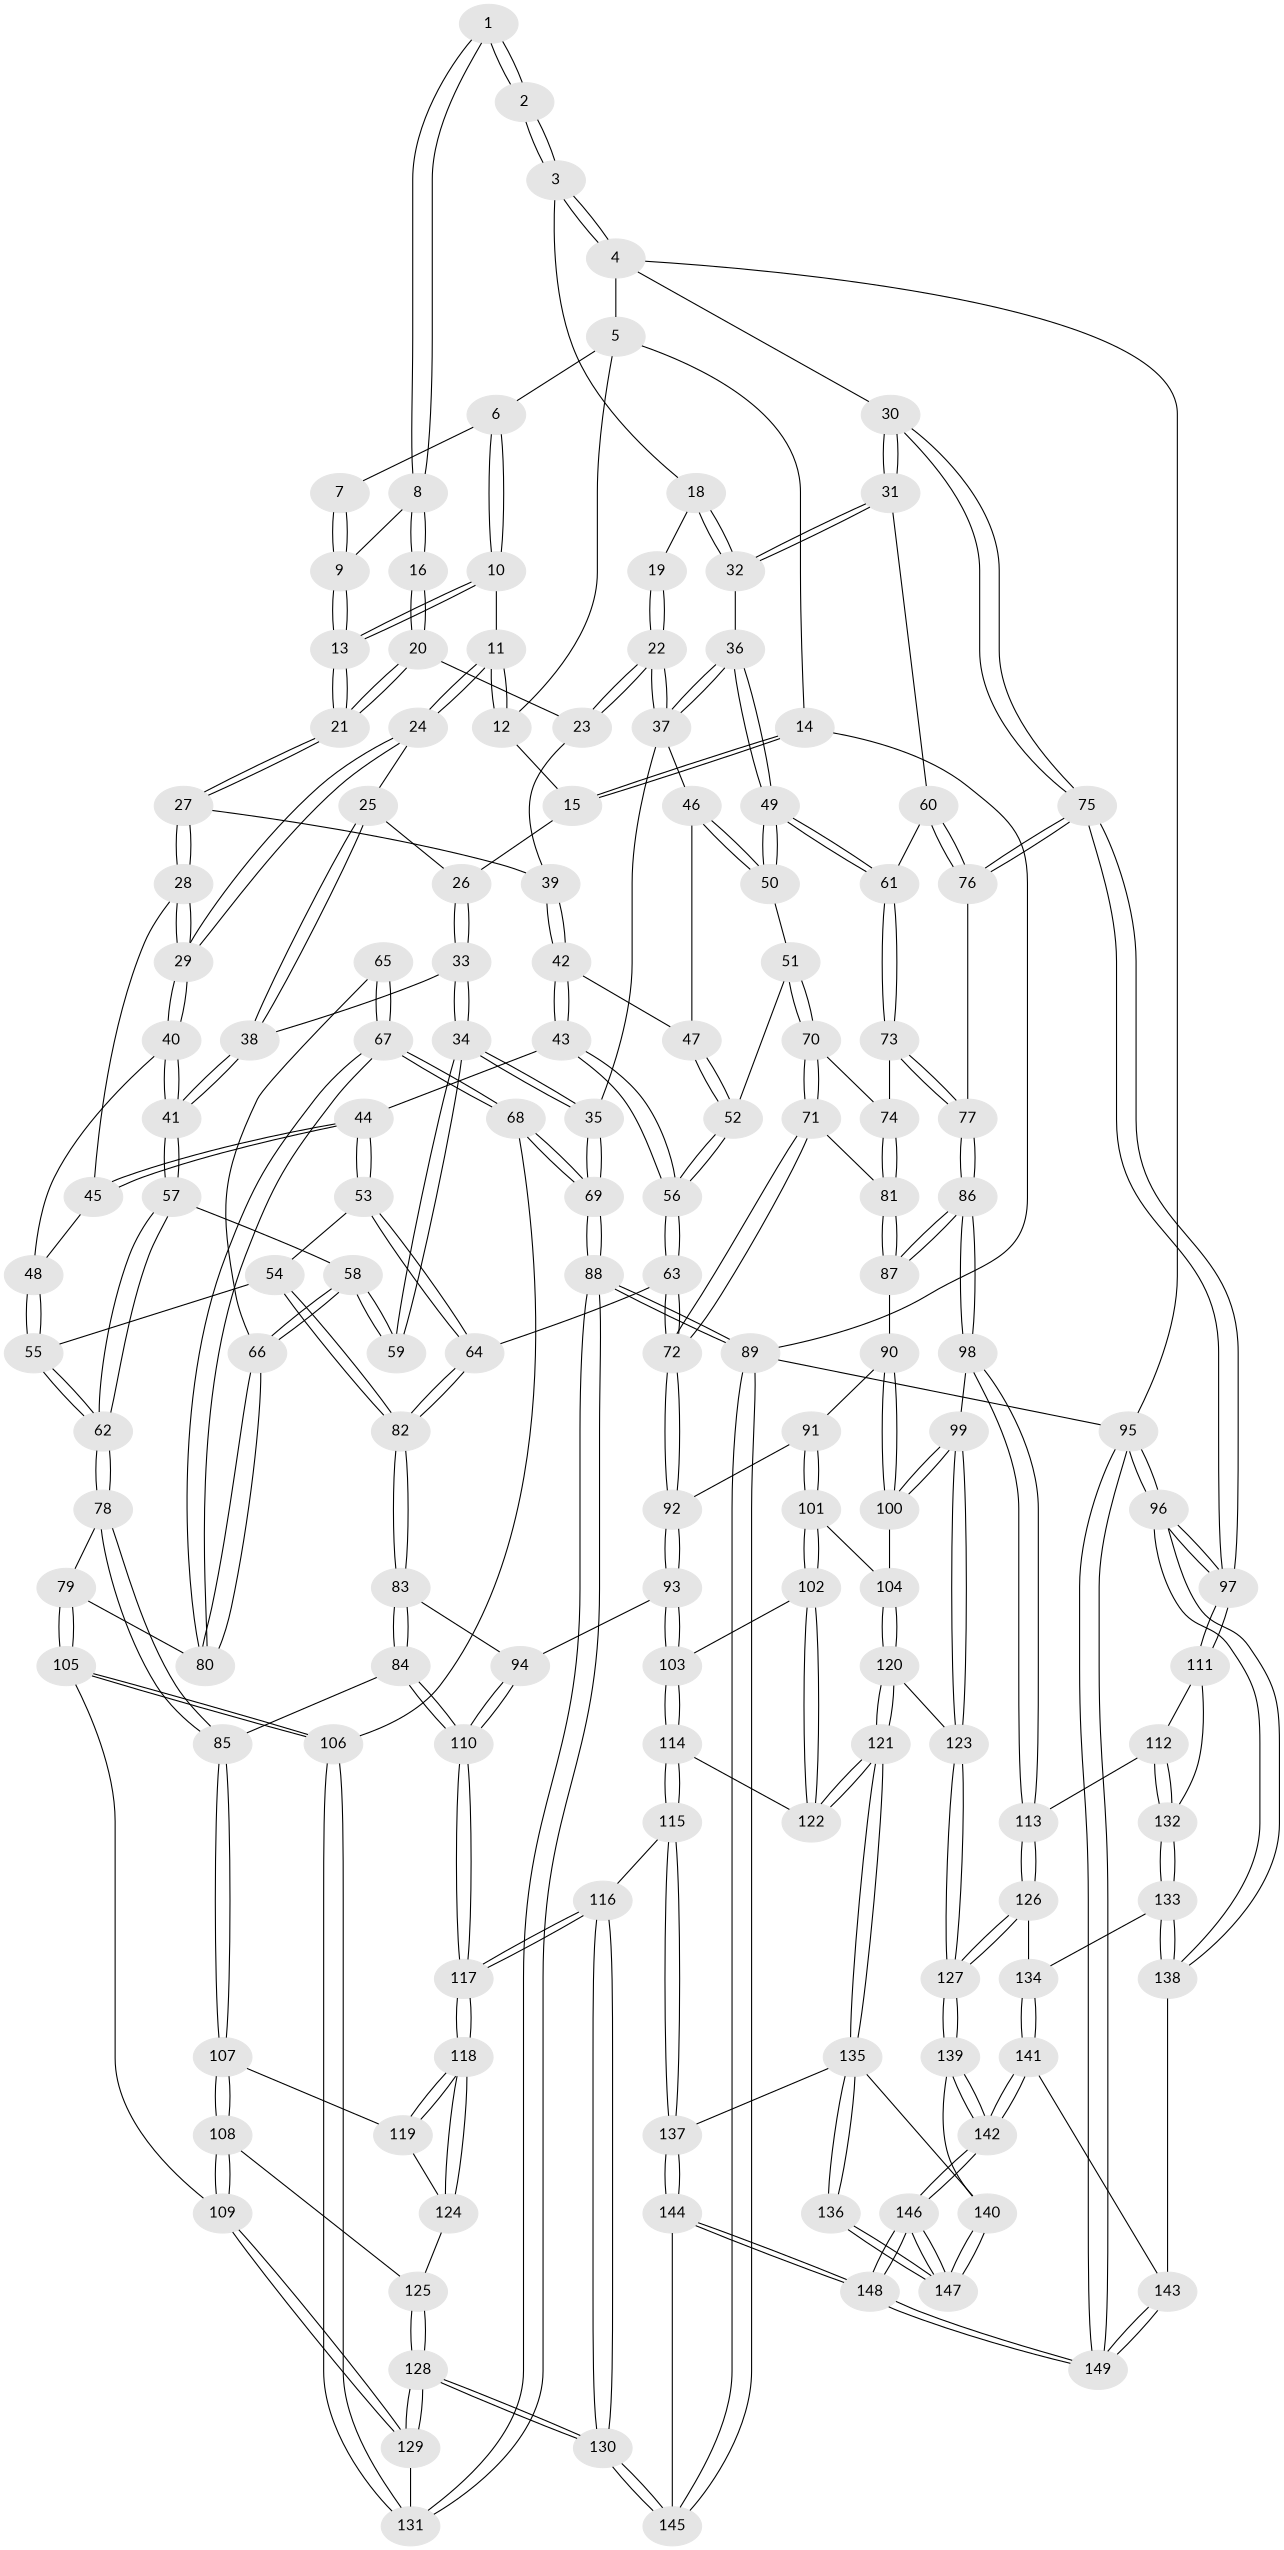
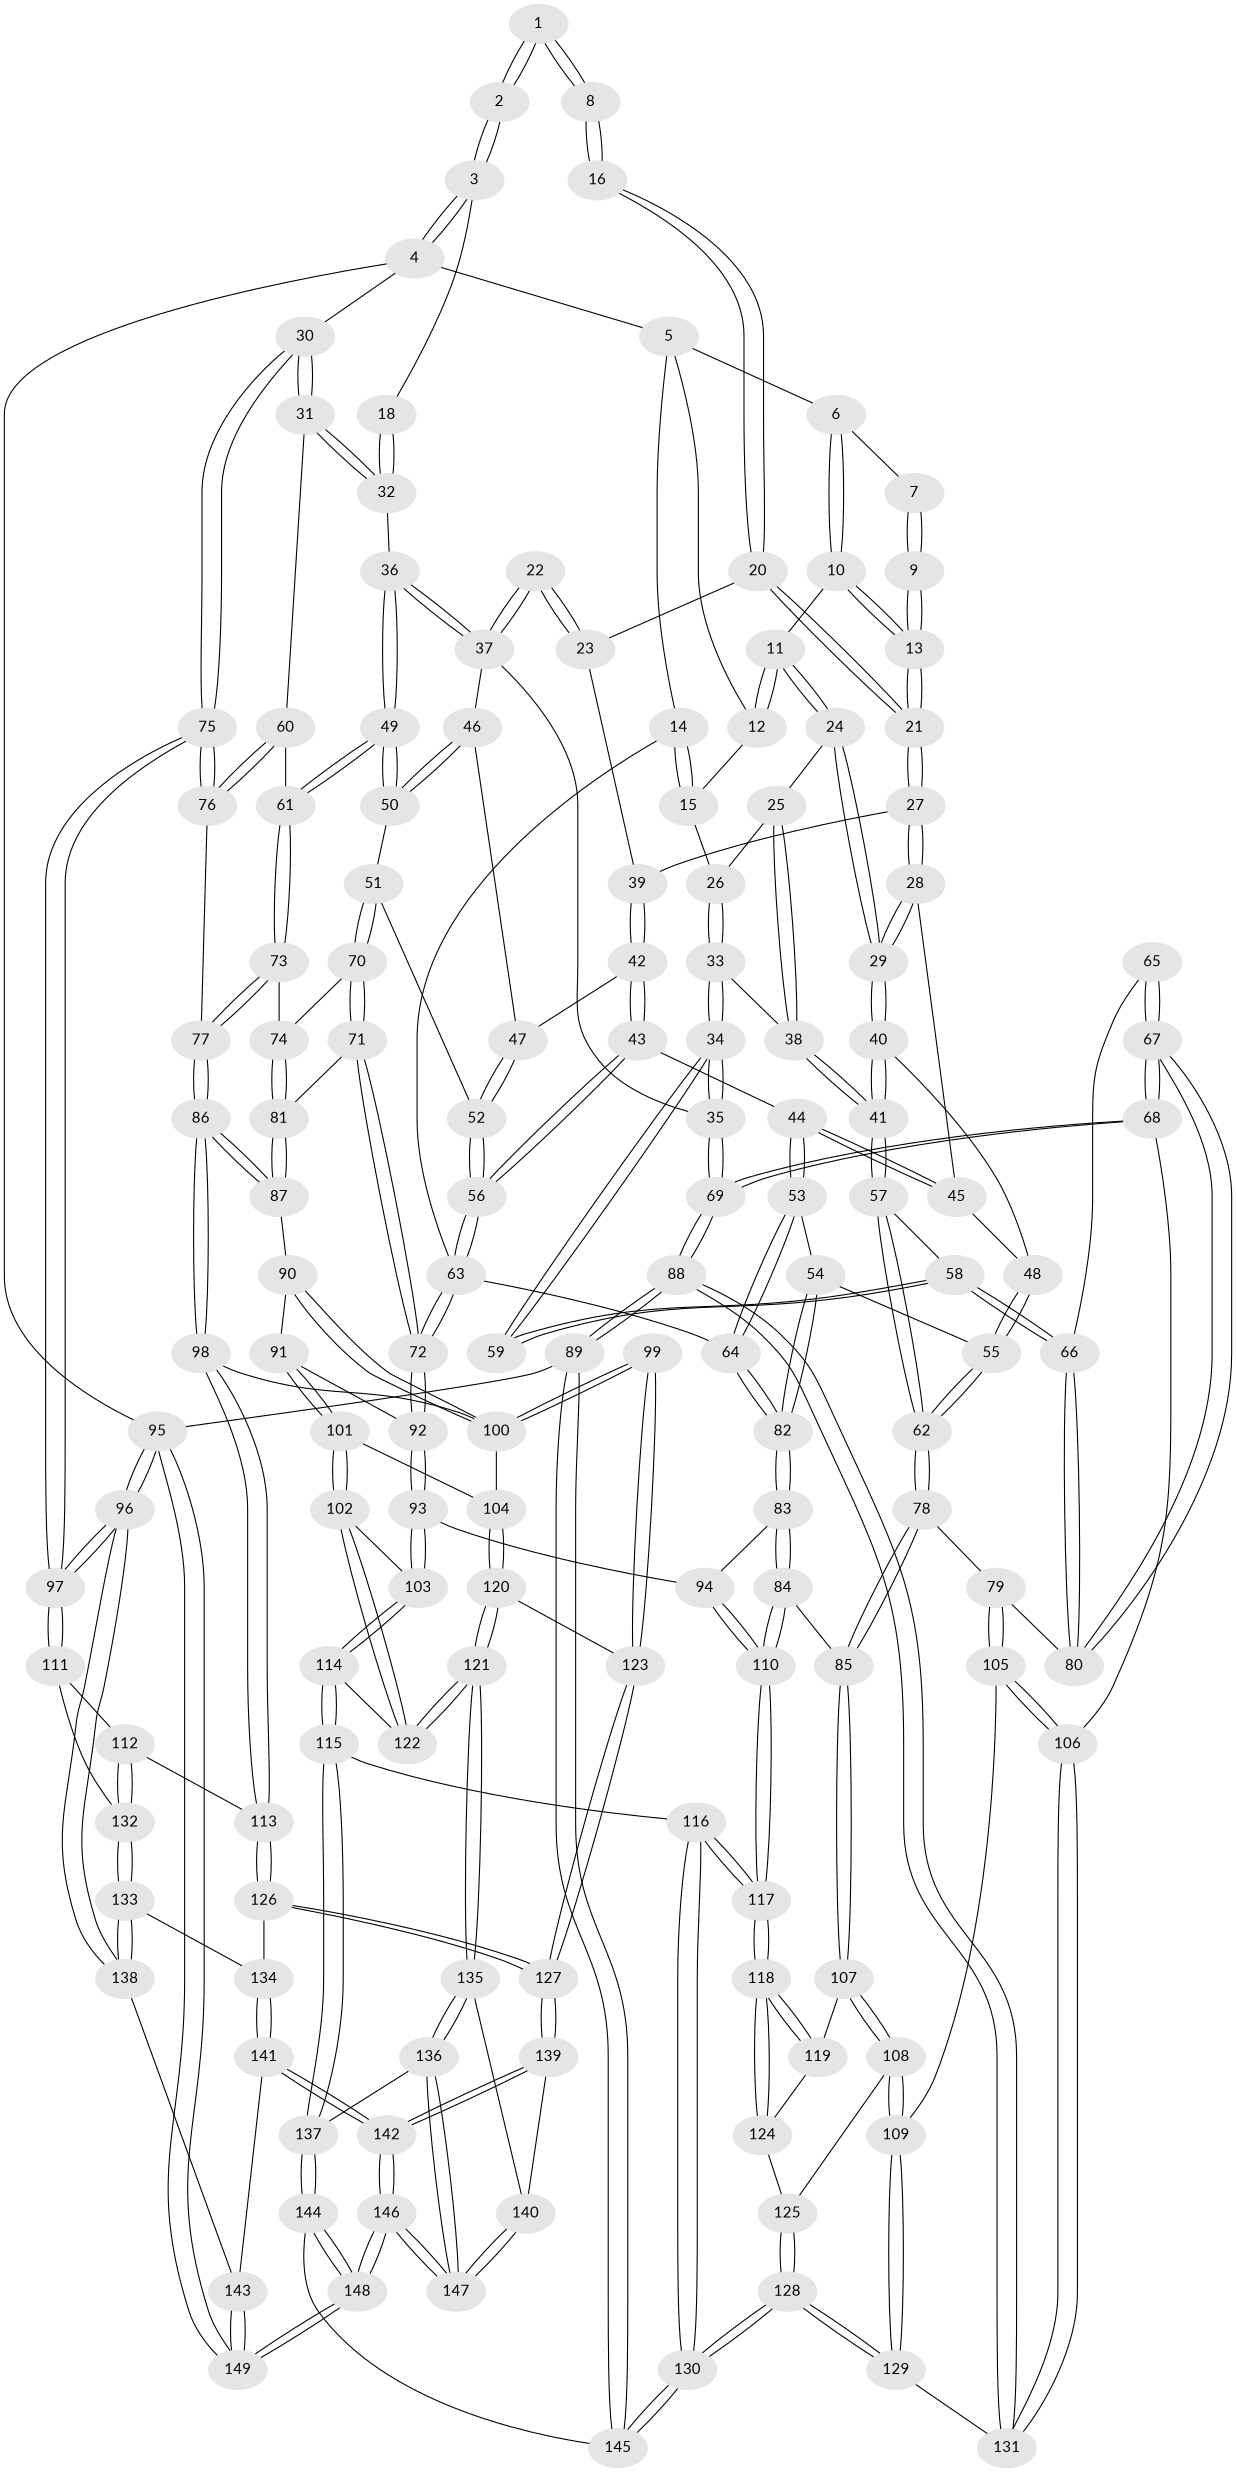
edge "8" -- "9": removed
node "19": removed
edge "14" -- "89": now "14" -- "63"
edge "98" -- "99": now "98" -- "100"
edge "135" -- "137": now "136" -- "137"
